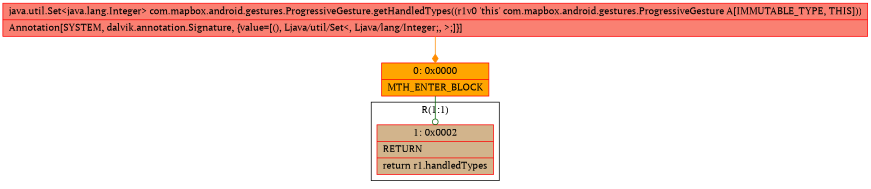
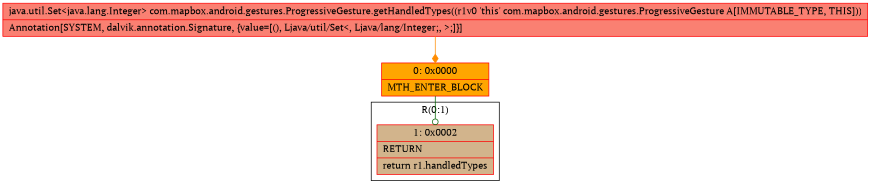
cluster "R(1:1)": label "R(1:1)" -> "R(0:1)"
